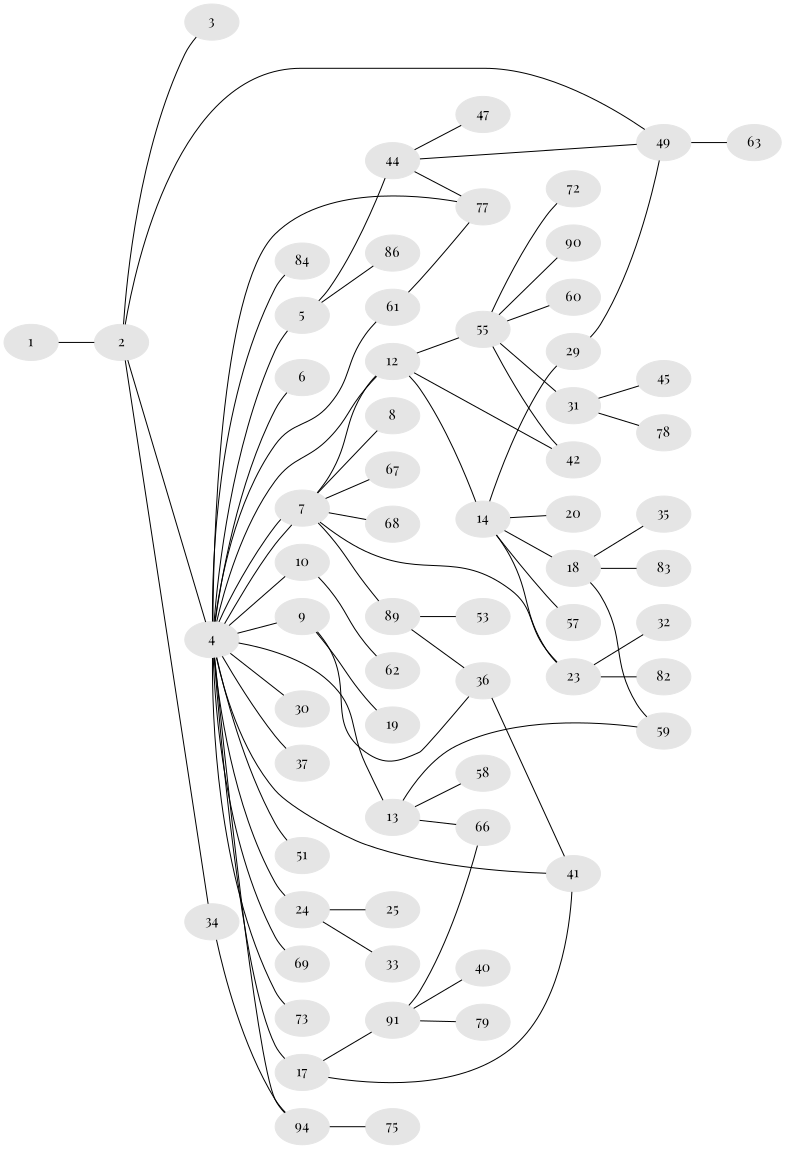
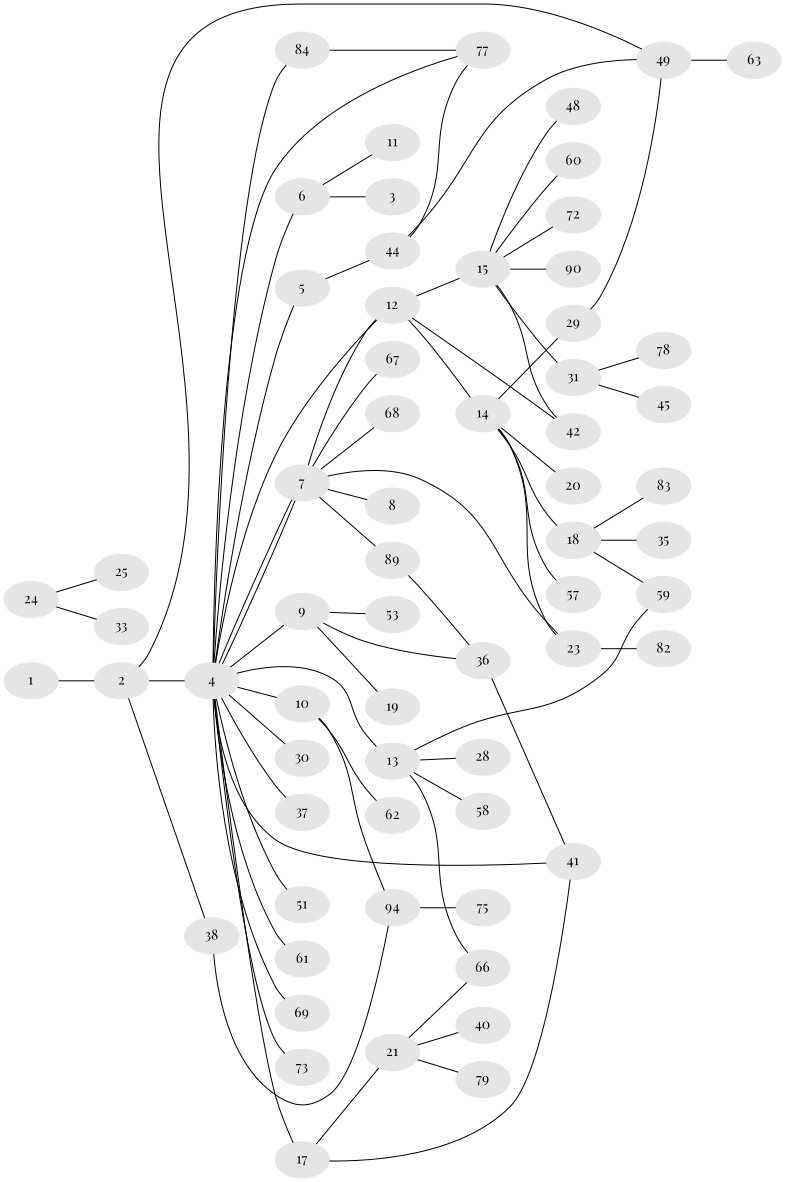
node "48": added
node "47": removed
node "11": added
edge "3" -- "2": now "3" -- "6"
node "86": removed
edge "77" -- "61": now "77" -- "84"
node "55": label "55" -> "15"
edge "89" -- "53": now "9" -- "53"
node "32": removed
node "28": added
edge "4" -- "24": removed
edge "4" -- "94": now "10" -- "94"
node "34": label "34" -> "38"
node "91": label "91" -> "21"
